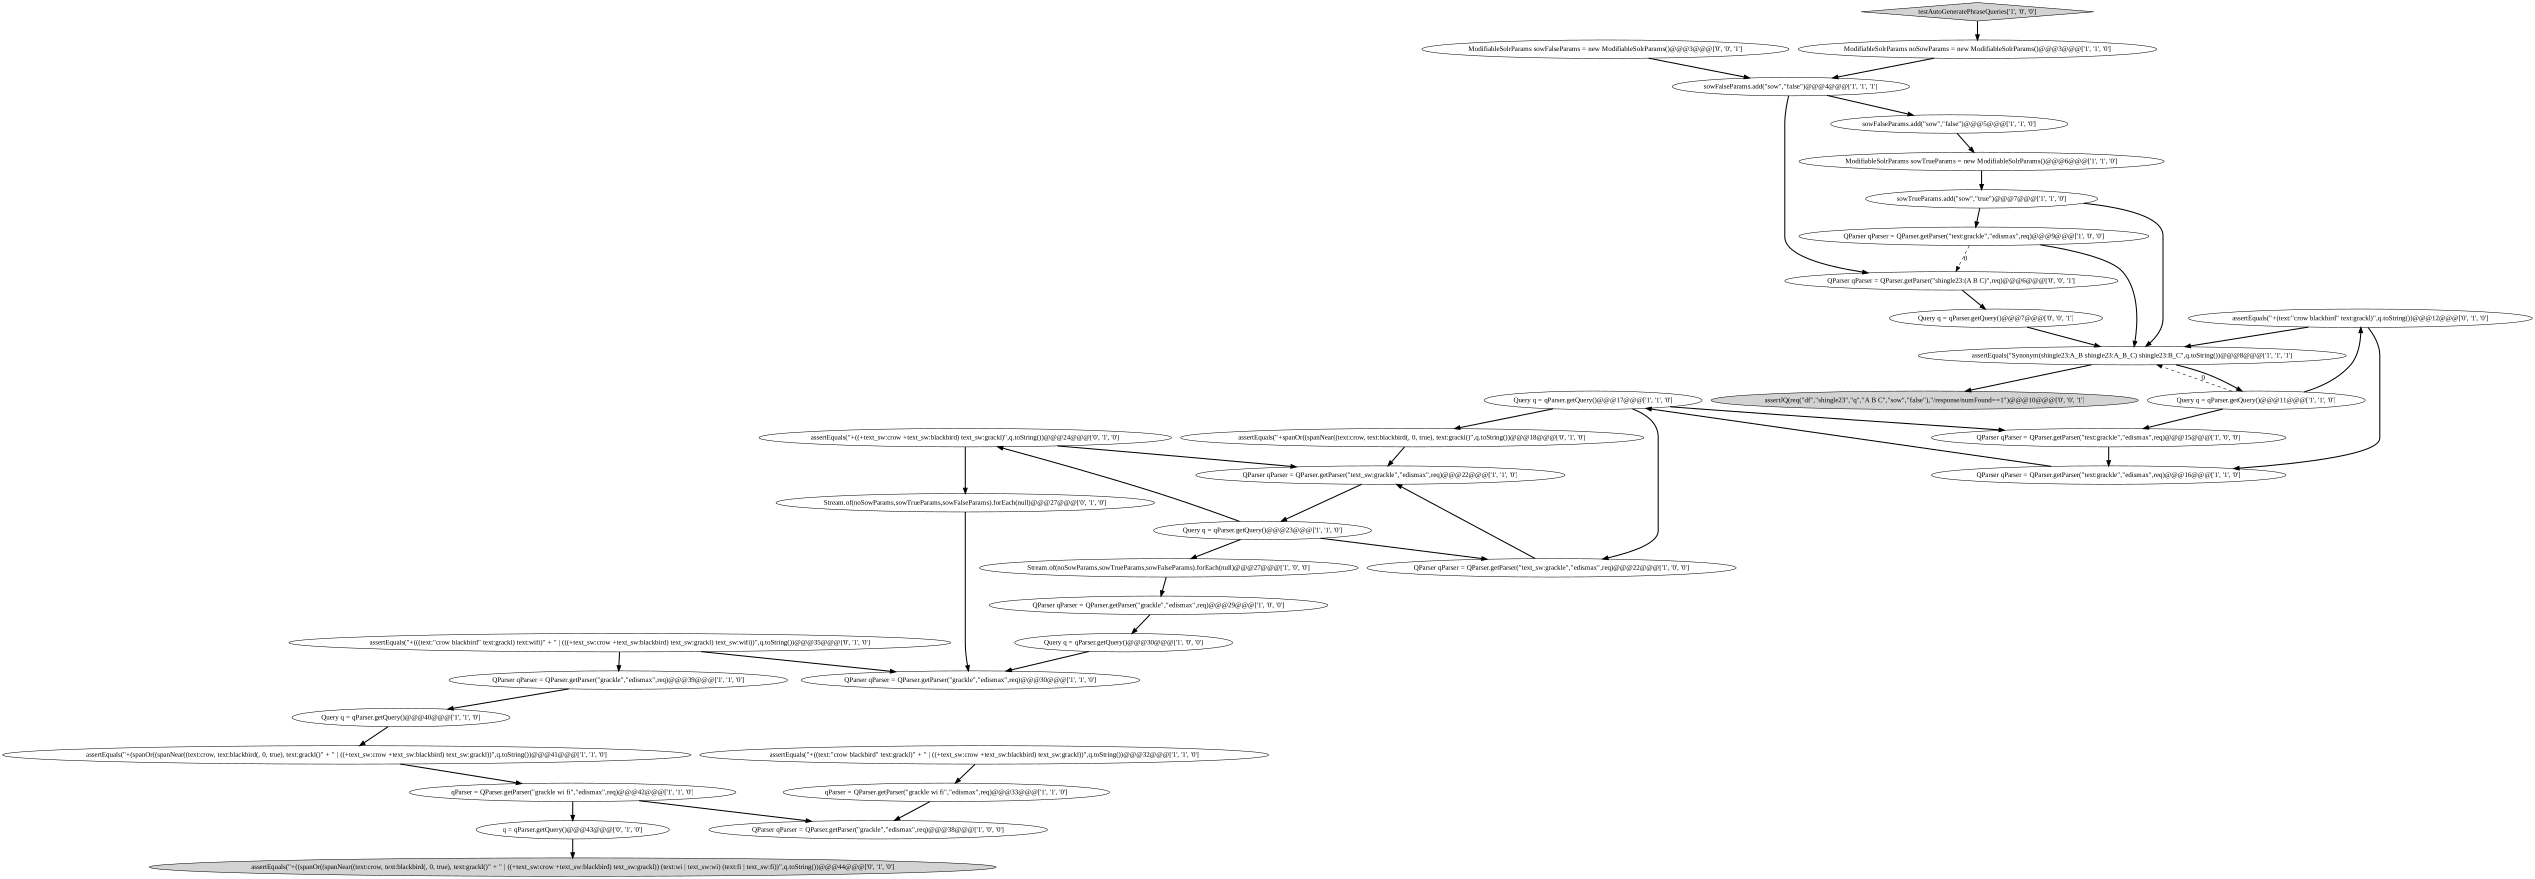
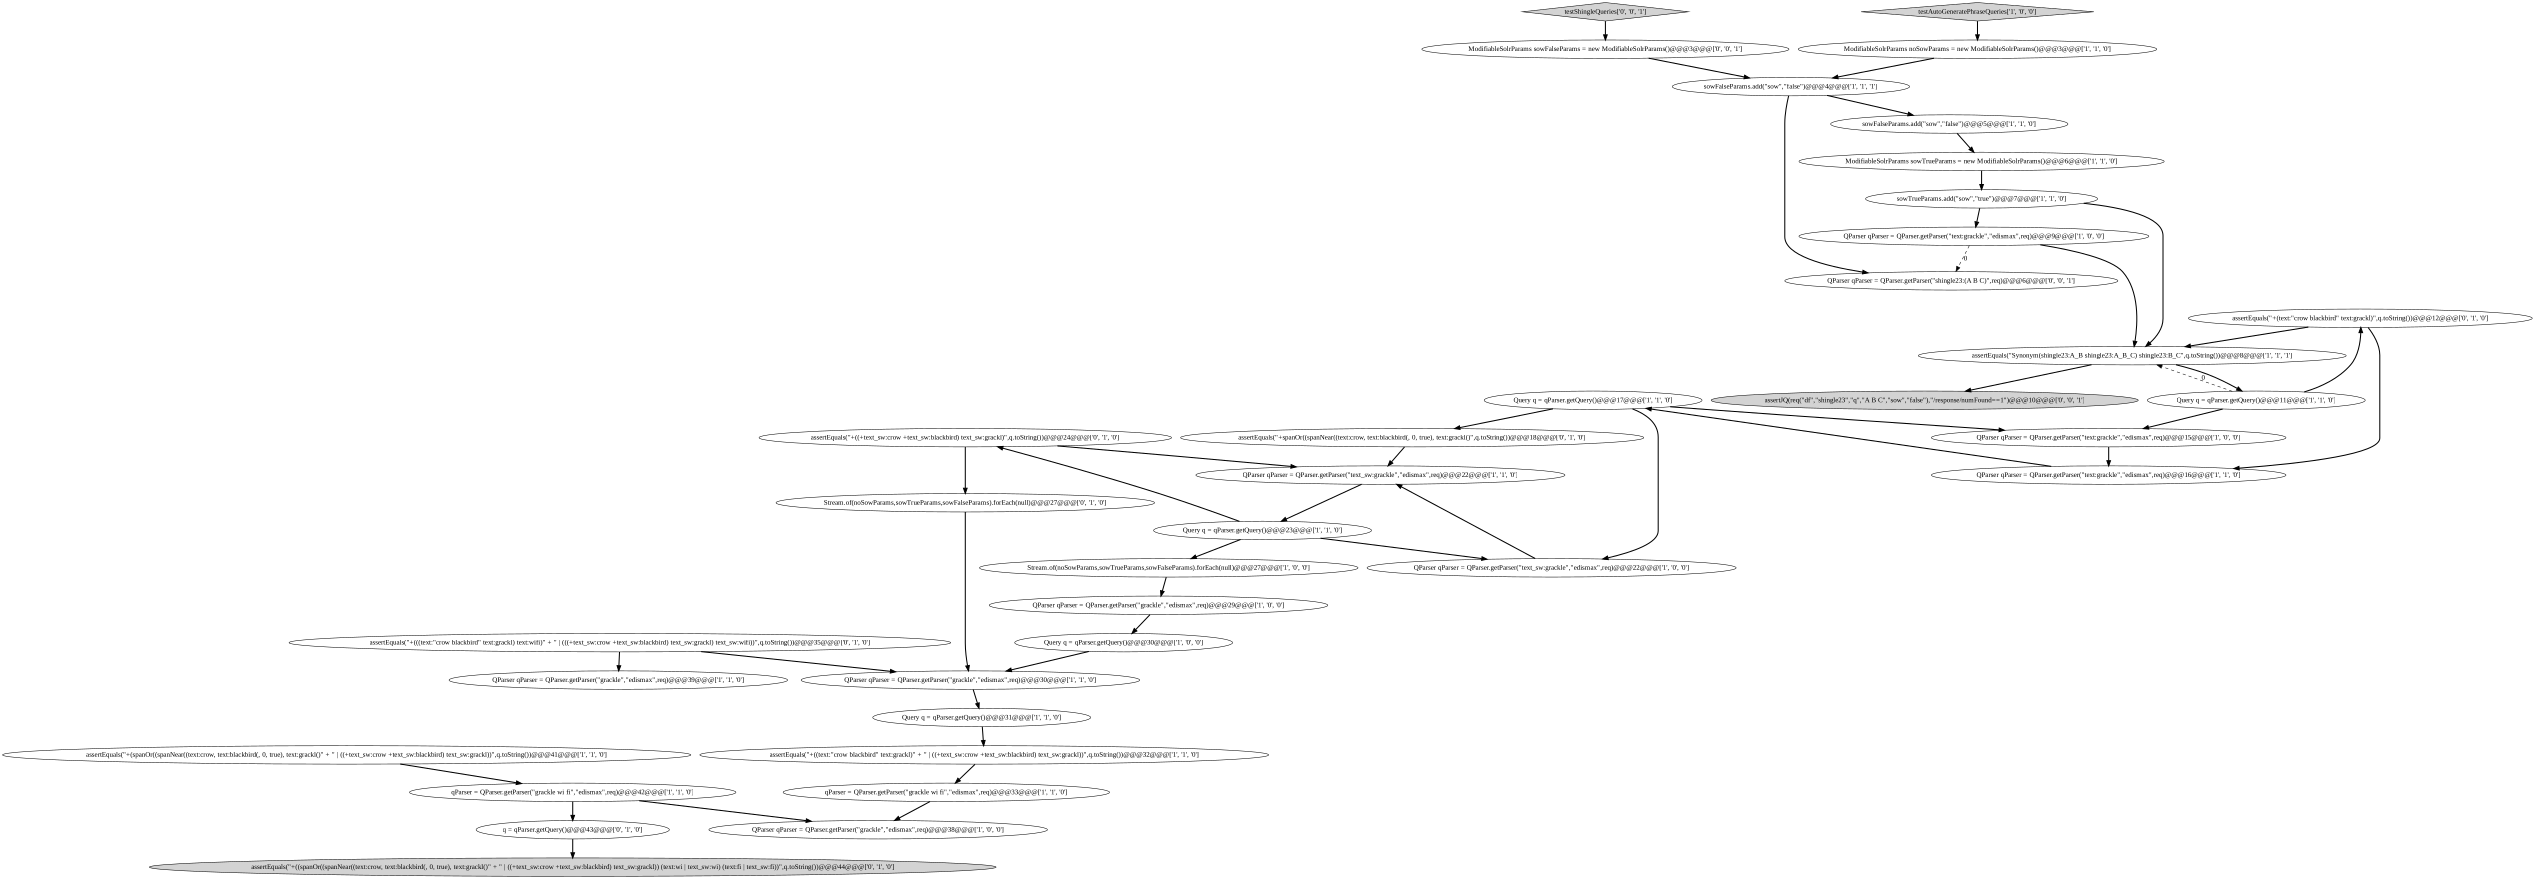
node "testShingleQueries['0', '0', '1']": added
node "Query q = qParser.getQuery()@@@7@@@['0', '0', '1']": removed
node "Query q = qParser.getQuery()@@@40@@@['1', '1', '0']": removed
node "Query q = qParser.getQuery()@@@31@@@['1', '1', '0']": added
